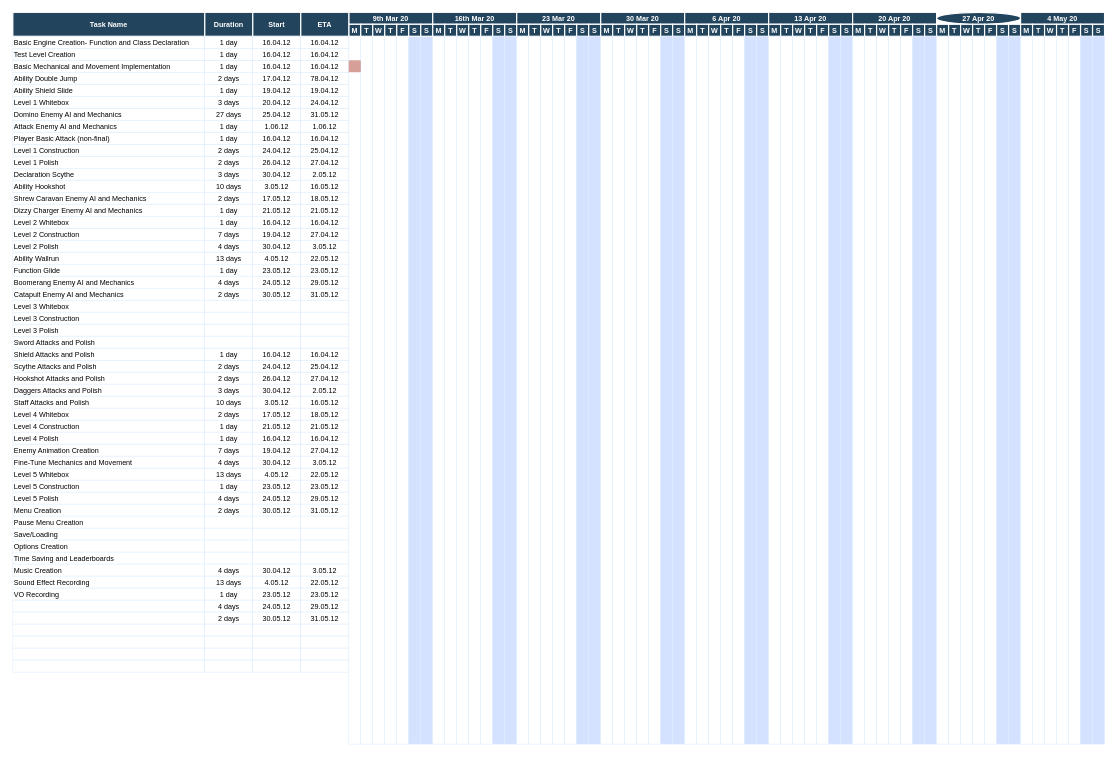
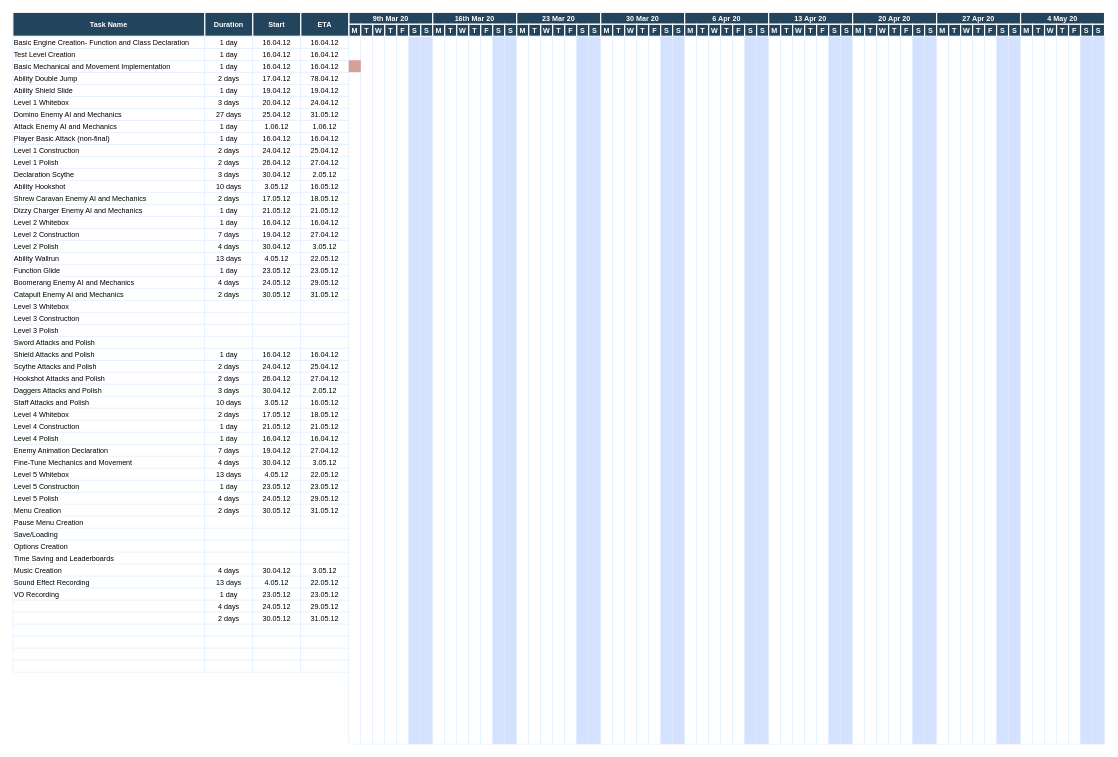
node "27 Apr 20": shape ellipse -> rectangle
node "Enemy Animation Creation": label "Enemy Animation Creation" -> "Enemy Animation Declaration"
